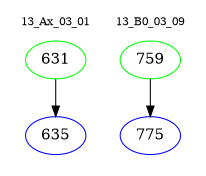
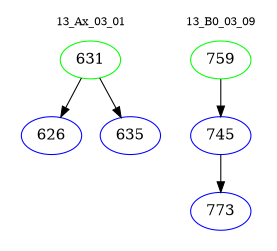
node "626": added
node "775": label "775" -> "745"
node "773": added
